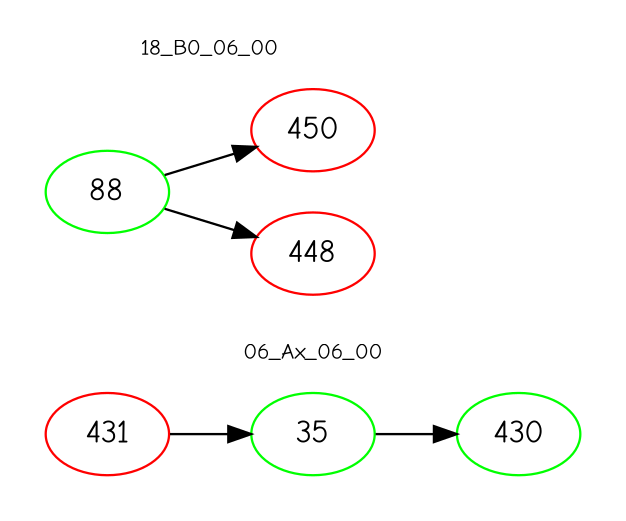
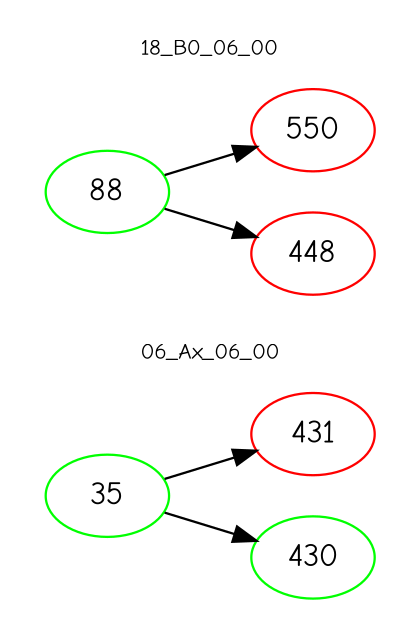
node "450": label "450" -> "550"
edge "431" -> "35": reversed
